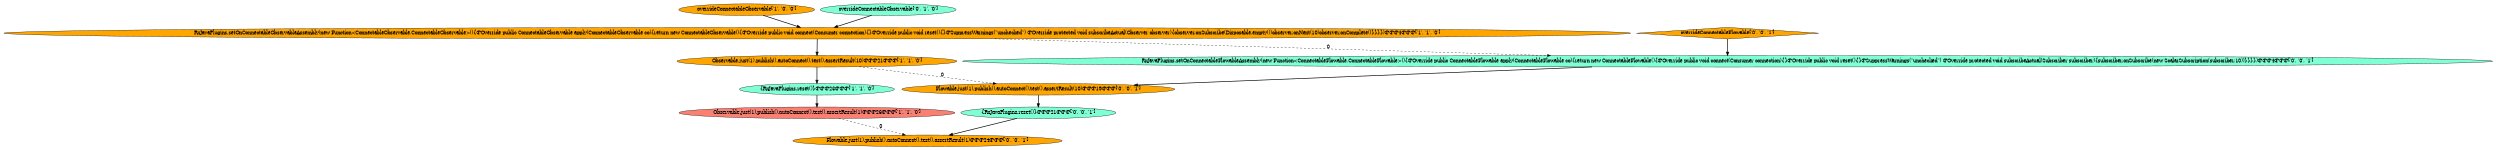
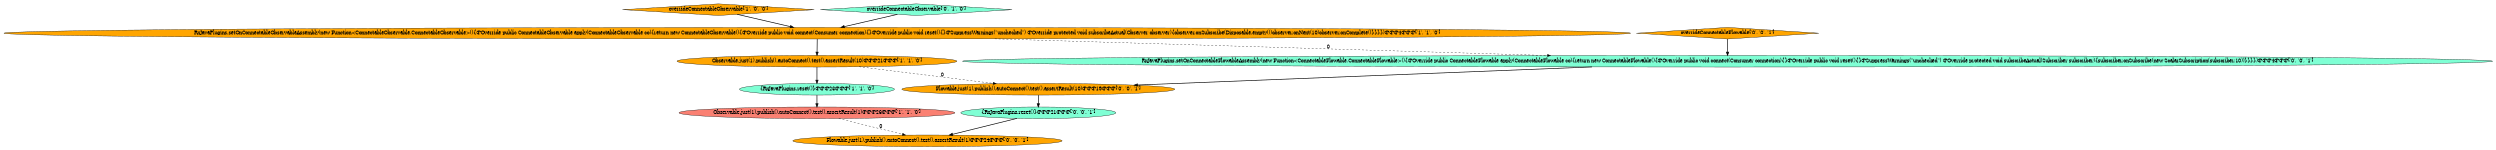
node "overrideConnectableObservable['1', '0', '0']": shape ellipse -> diamond
node "overrideConnectableObservable['0', '1', '0']": shape ellipse -> diamond
